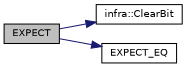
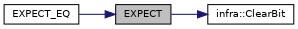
edge "EXPECT" -> "EXPECT_EQ": reversed
